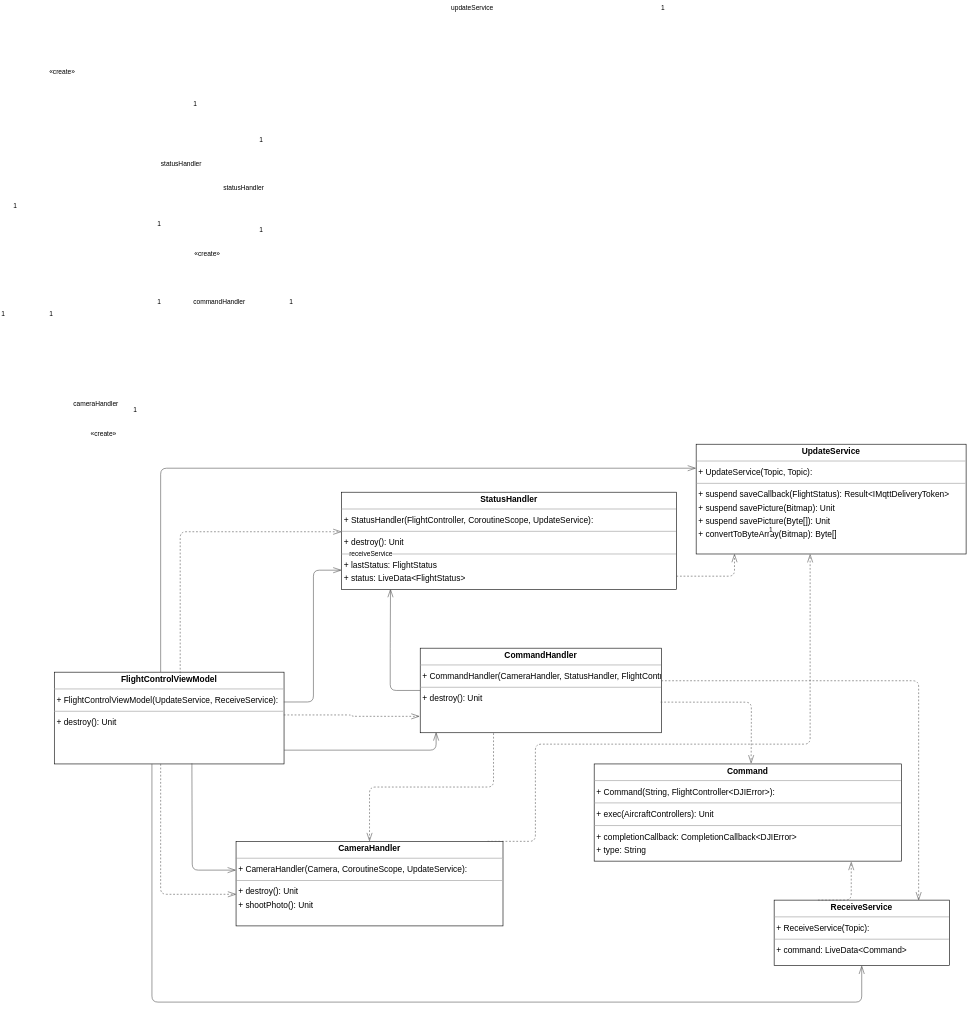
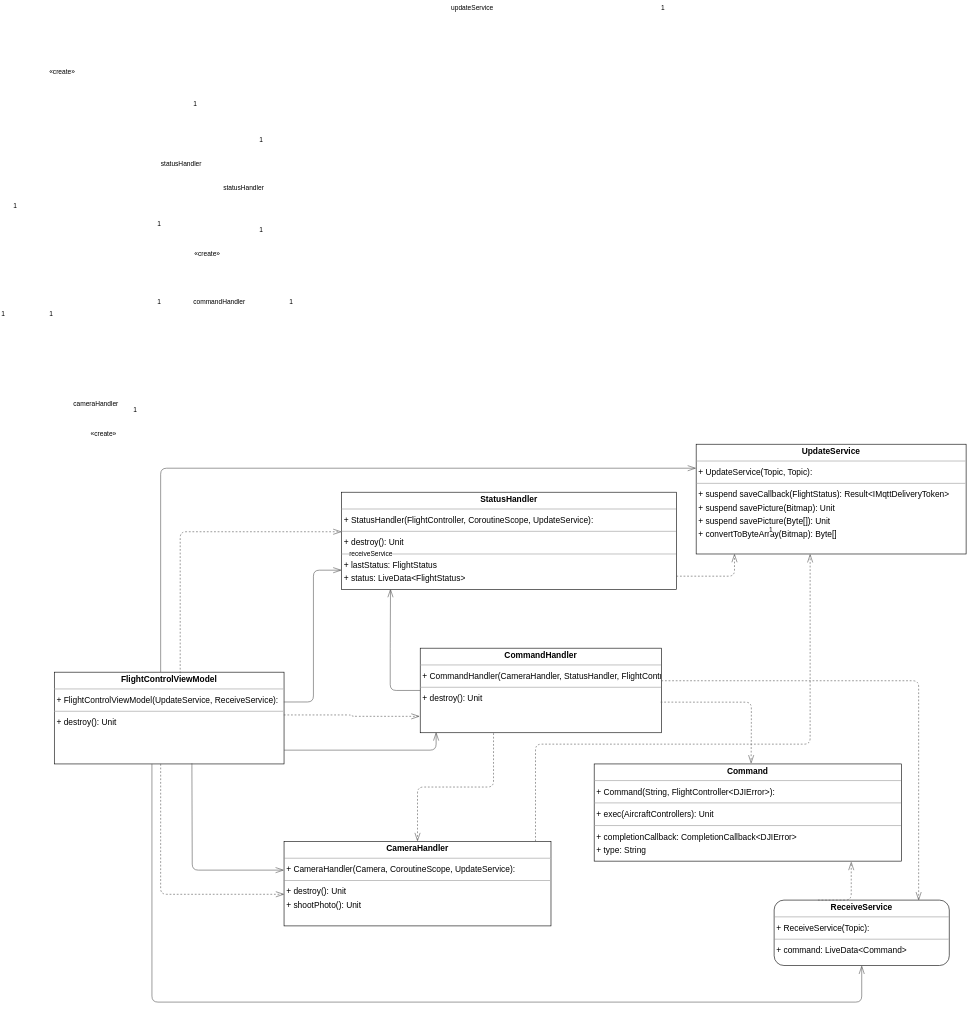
node "CameraHandler + CameraHandler(Camera, CoroutineScope, UpdateService): + destroy(): Unit + shootPhoto(): Unit": moved (370, 884) -> (418, 884)
node "ReceiveService + ReceiveService(Topic): + command: LiveData<Command>": shape rectangle -> rounded rectangle
